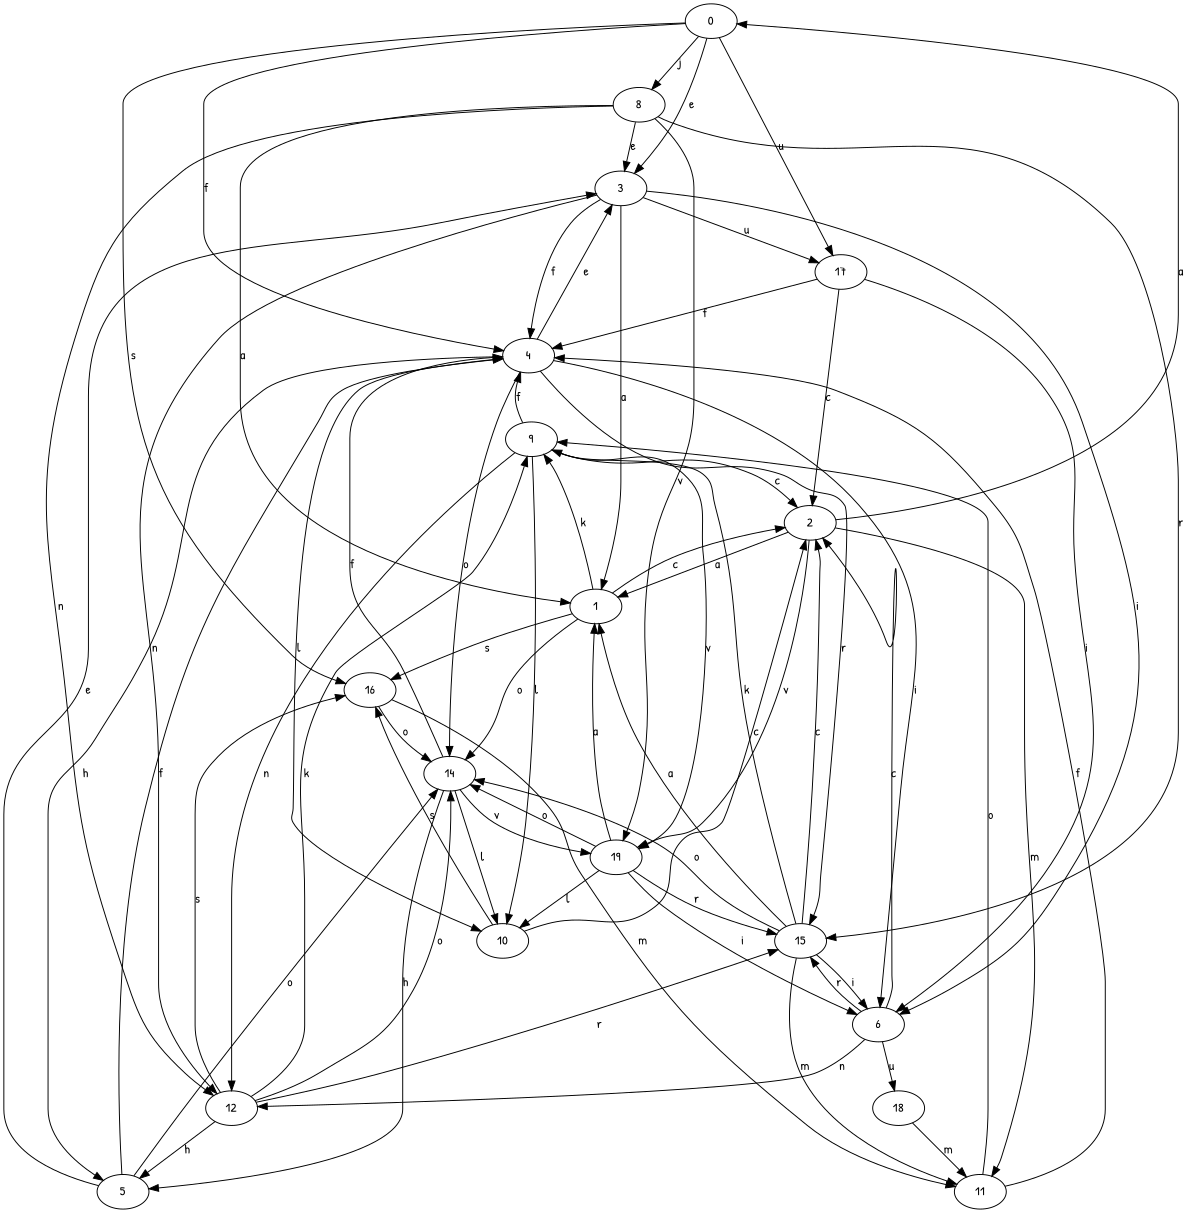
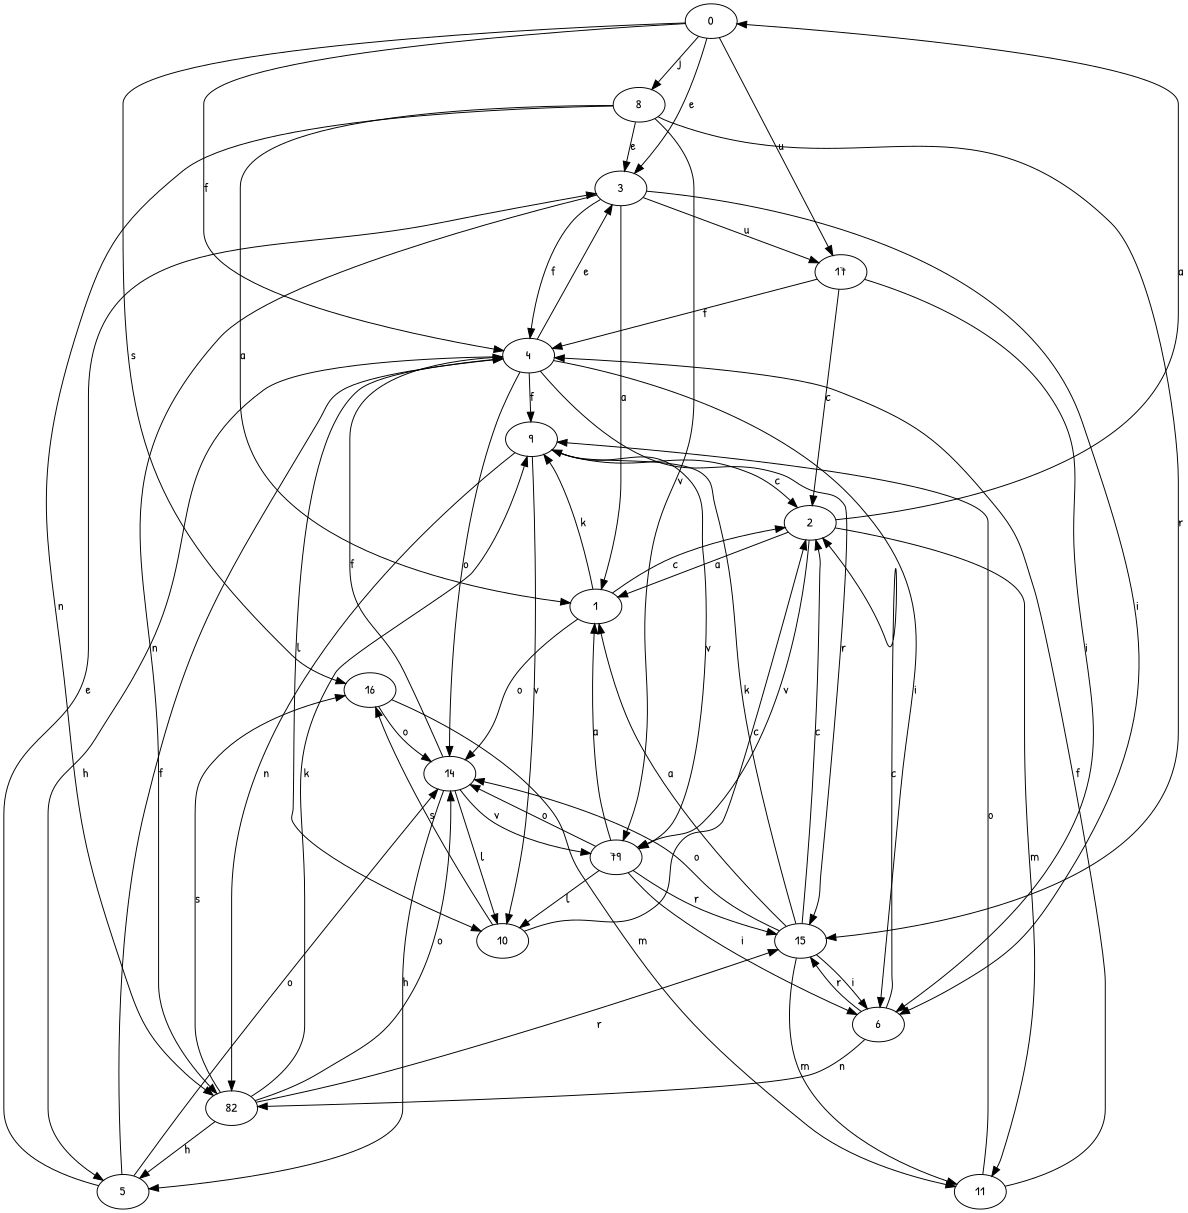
edge "9" -> "4": reversed
edge "1" -> "16": removed, label "s"
edge "9" -> "10": label "l" -> "v"
node "19": label "19" -> "79"
node "12": label "12" -> "82"
node "18": removed
